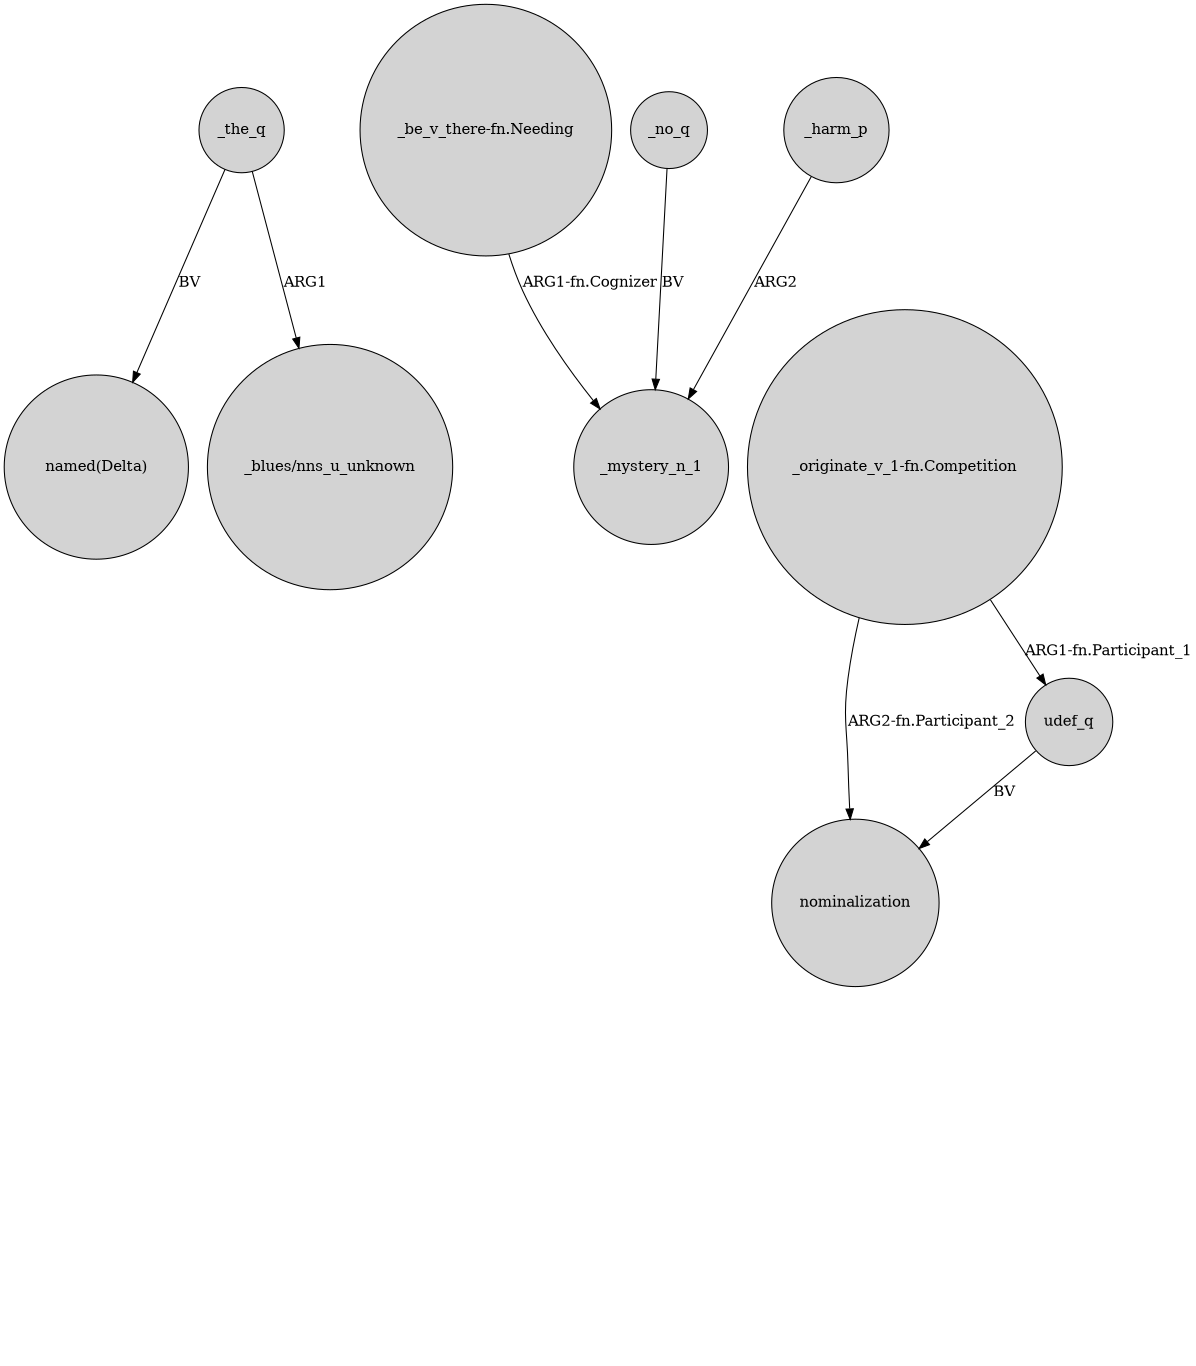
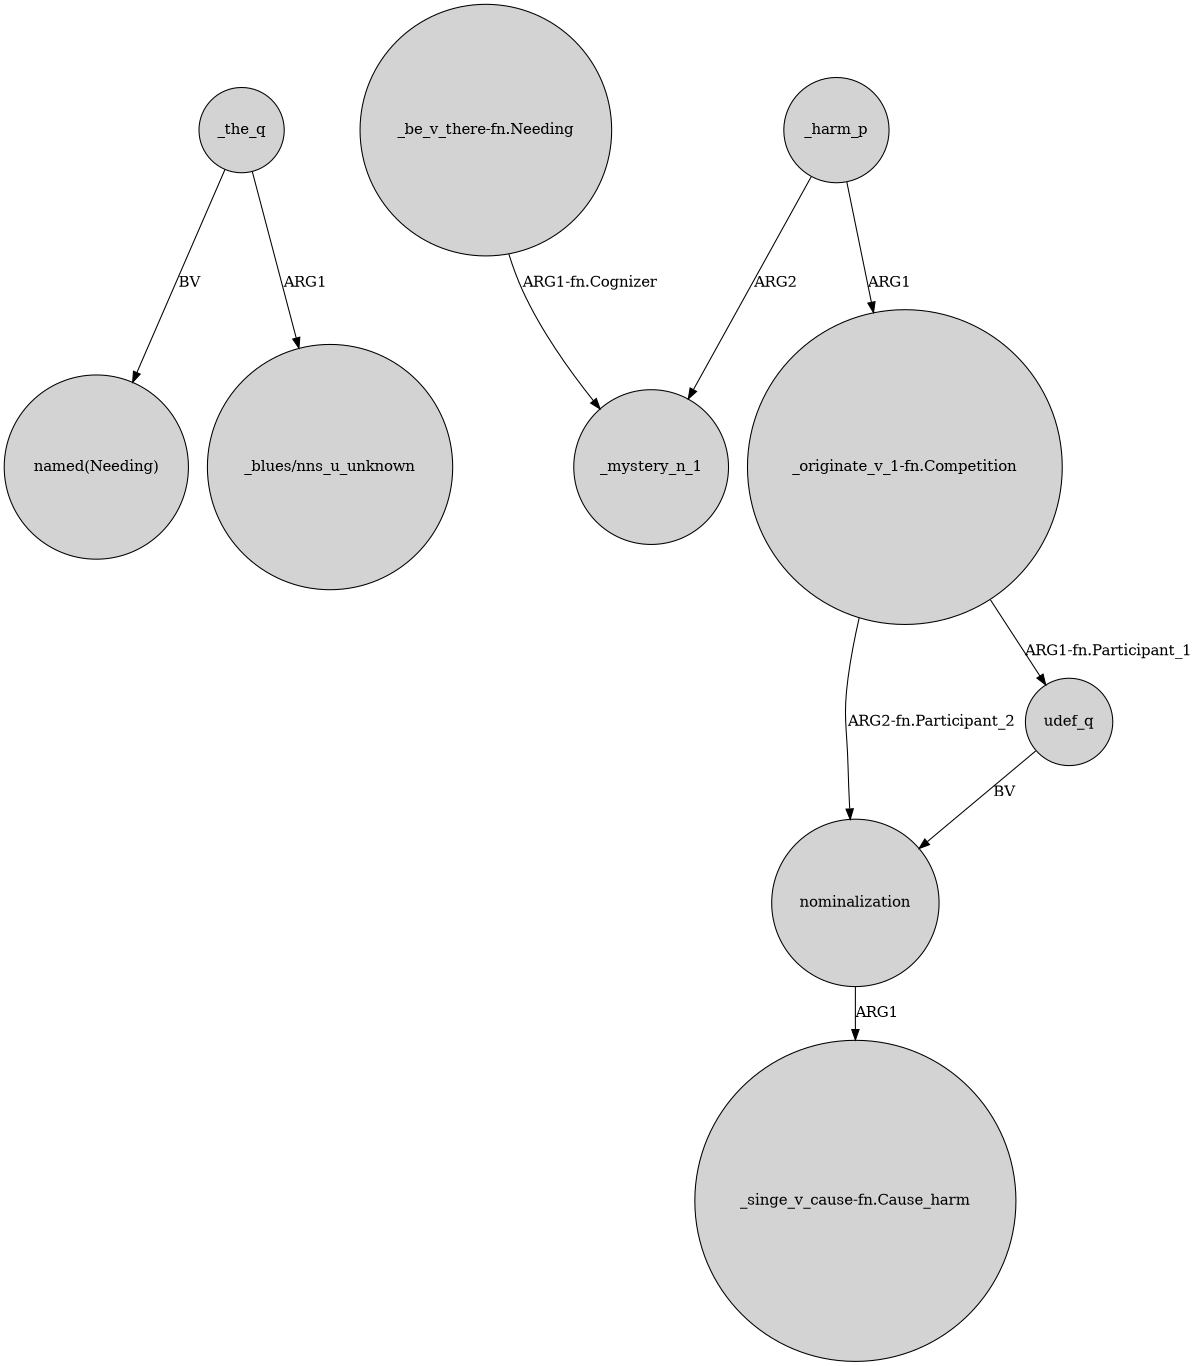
node "_no_q": removed
edge "_harm_p" -> "_originate_v_1-fn.Competition": added, label "ARG1"
node "named(Delta)": label "named(Delta)" -> "named(Needing)"
node "_singe_v_cause-fn.Cause_harm": added
